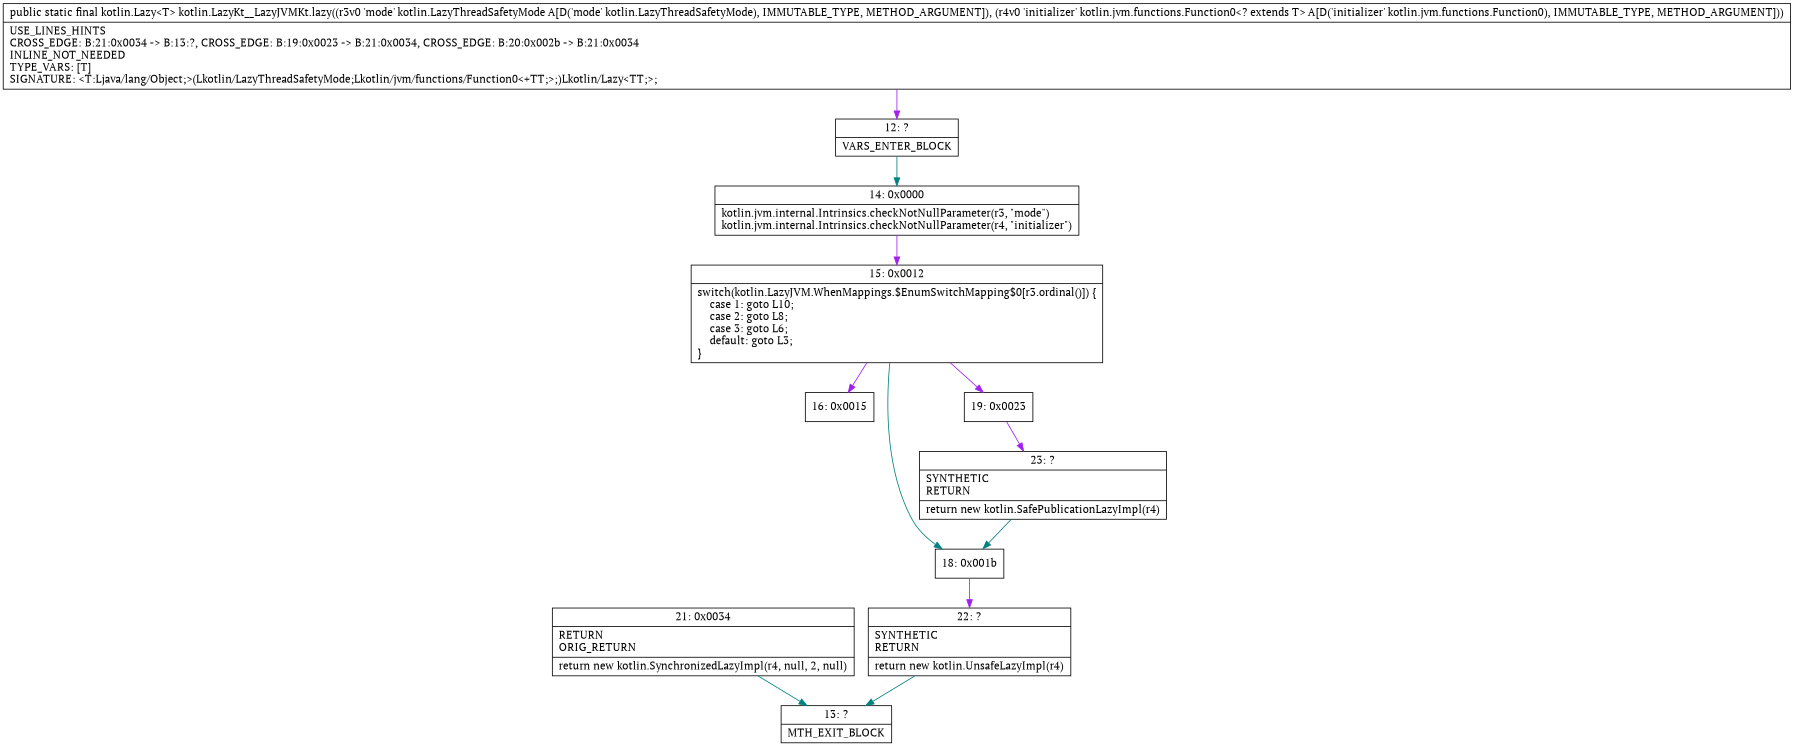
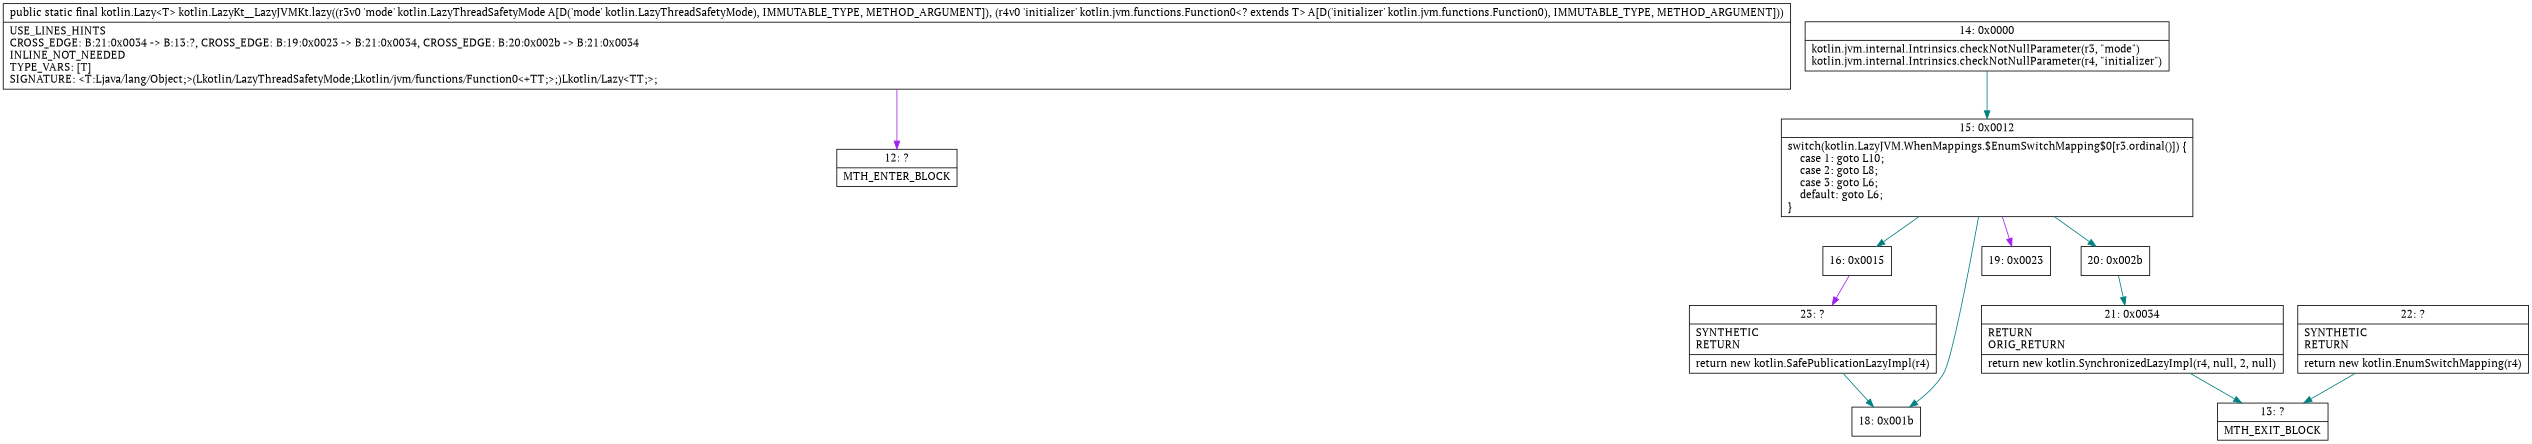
node "12: ?": text "VARS_ENTER_BLOCK" -> "MTH_ENTER_BLOCK"
edge "12: ?" -> "14: 0x0000": removed
edge "14: 0x0000" -> "15: 0x0012": color purple -> teal
node "20: 0x002b": added
node "15: 0x0012": text "default: goto L3;" -> "default: goto L6;"
edge "15: 0x0012" -> "16: 0x0015": color purple -> teal
edge "19: 0x0023" -> "23: ?": now "16: 0x0015" -> "23: ?"
edge "18: 0x001b" -> "22: ?": removed
node "22: ?": text "return new kotlin.UnsafeLazyImpl(r4)" -> "return new kotlin.EnumSwitchMapping(r4)"
